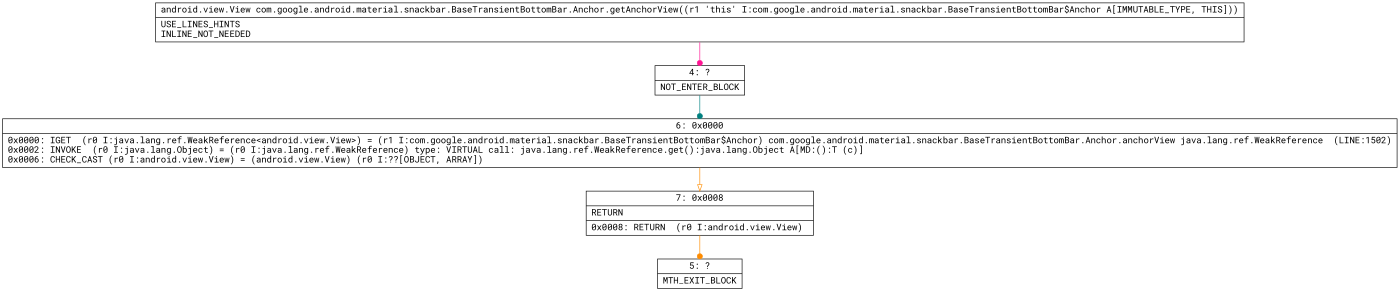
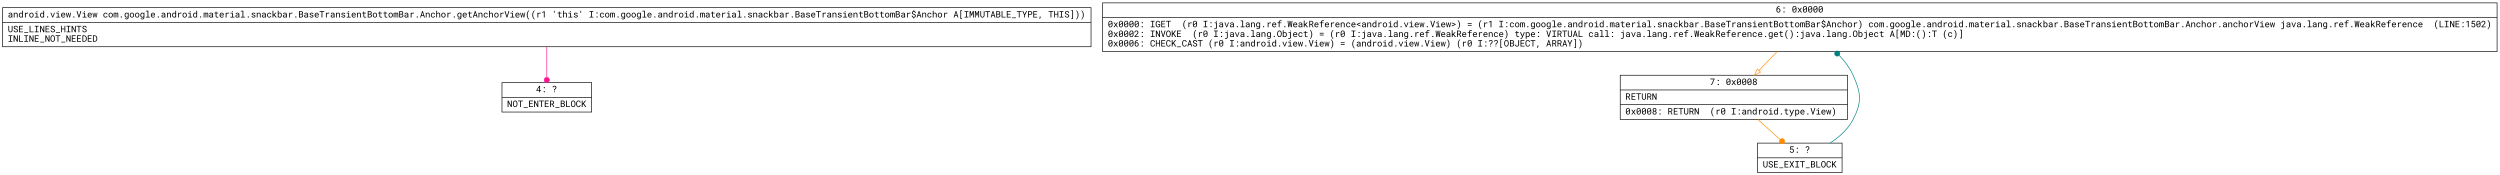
edge "4: ?" -> "6: 0x0000": now "5: ?" -> "6: 0x0000"
node "7: 0x0008": text "0x0008: RETURN  (r0 I:android.view.View)" -> "0x0008: RETURN  (r0 I:android.type.View)"
node "5: ?": text "MTH_EXIT_BLOCK" -> "USE_EXIT_BLOCK"
